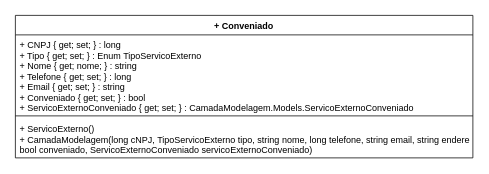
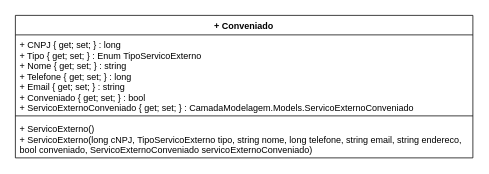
node "+ CNPJ { get; set; } : long + Tipo { get; set; } : Enum TipoServicoExterno + Nome { get; nome; } : string + Telefone { get; set; } : long + Email { get; set; } : string + Conveniado { get; set; } : bool + ServicoExternoConveniado { get; set; } : CamadaModelagem.Models.ServicoExternoConveniado": label "+ CNPJ { get; set; } : long + Tipo { get; set; } : Enum TipoServicoExterno + Nome { get; nome; } : string + Telefone { get; set; } : long + Email { get; set; } : string + Conveniado { get; set; } : bool + ServicoExternoConveniado { get; set; } : CamadaModelagem.Models.ServicoExternoConveniado" -> "+ CNPJ { get; set; } : long + Tipo { get; set; } : Enum TipoServicoExterno + Nome { get; set; } : string + Telefone { get; set; } : long + Email { get; set; } : string + Conveniado { get; set; } : bool + ServicoExternoConveniado { get; set; } : CamadaModelagem.Models.ServicoExternoConveniado"
node "+ ServicoExterno() + CamadaModelagem(long cNPJ, TipoServicoExterno tipo, string nome, long telefone, string email, string endereco, bool conveniado, ServicoExternoConveniado servicoExternoConveniado)": label "+ ServicoExterno() + CamadaModelagem(long cNPJ, TipoServicoExterno tipo, string nome, long telefone, string email, string endereco, bool conveniado, ServicoExternoConveniado servicoExternoConveniado)" -> "+ ServicoExterno() + ServicoExterno(long cNPJ, TipoServicoExterno tipo, string nome, long telefone, string email, string endereco, bool conveniado, ServicoExternoConveniado servicoExternoConveniado)"
